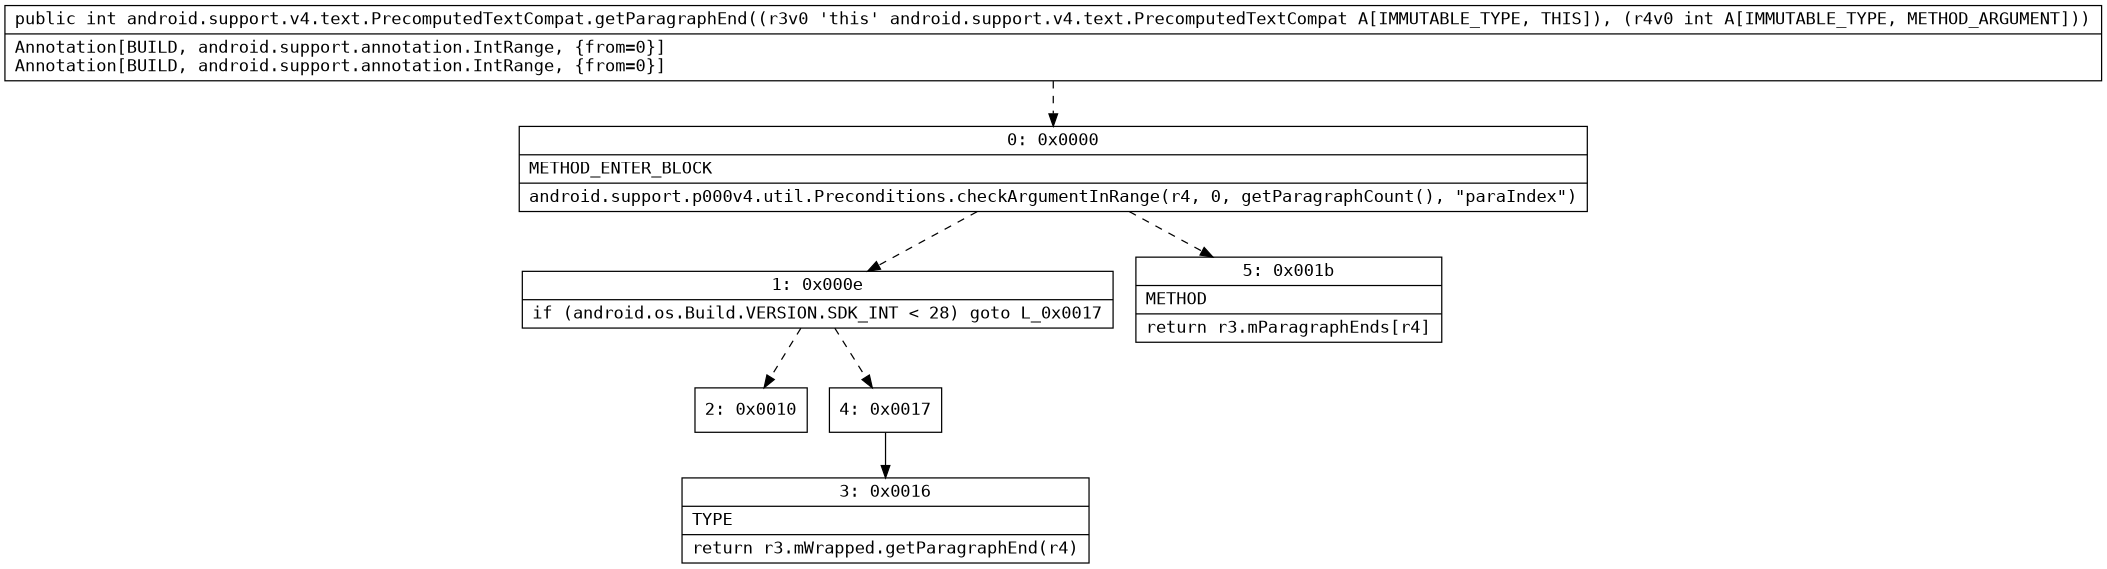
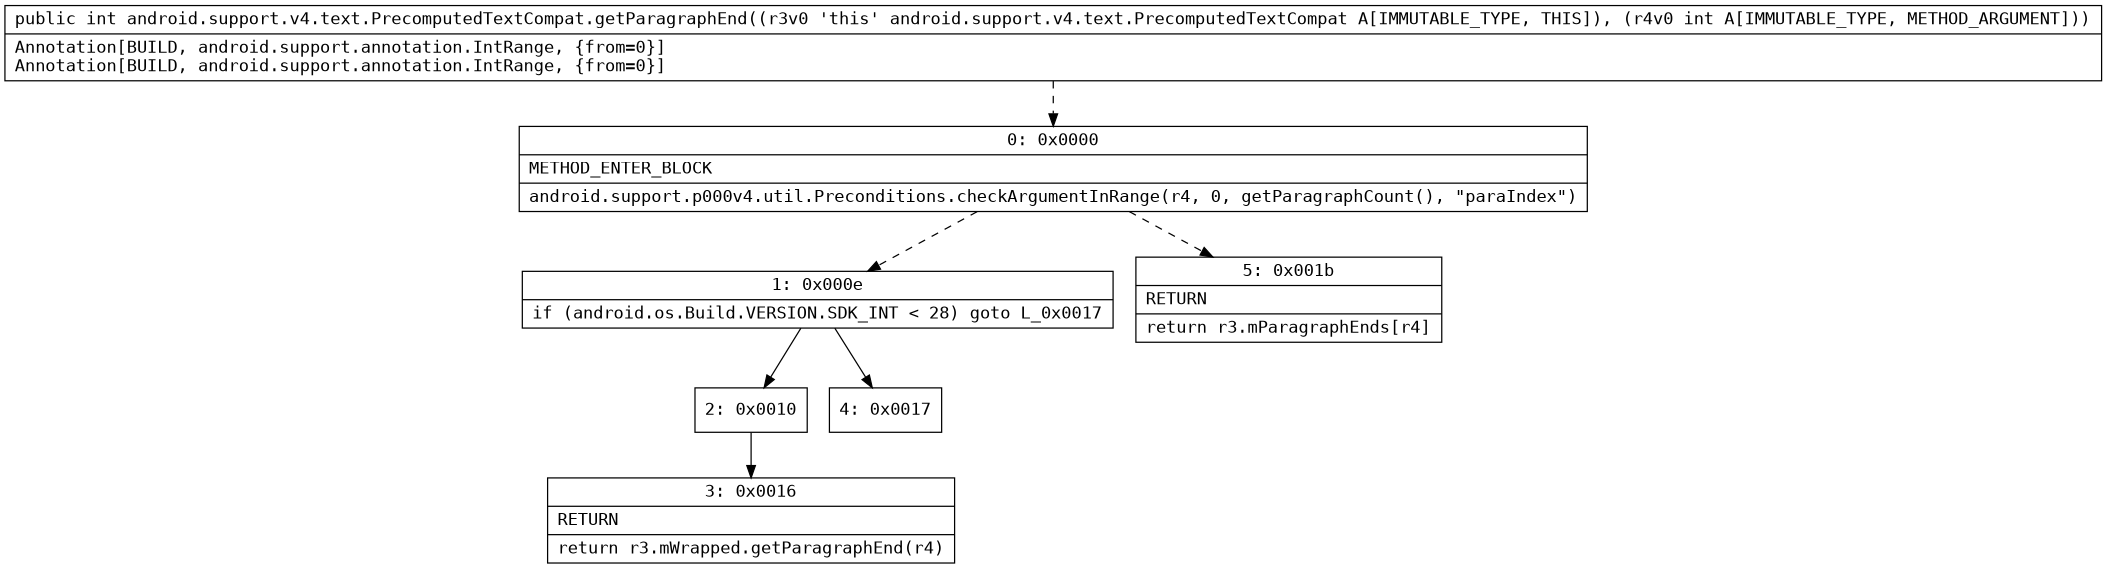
node "5: 0x001b": text "METHOD" -> "RETURN"
edge "1: 0x000e" -> "2: 0x0010": style dashed -> solid
edge "1: 0x000e" -> "4: 0x0017": style dashed -> solid
edge "4: 0x0017" -> "3: 0x0016": now "2: 0x0010" -> "3: 0x0016"
node "3: 0x0016": text "TYPE" -> "RETURN"
